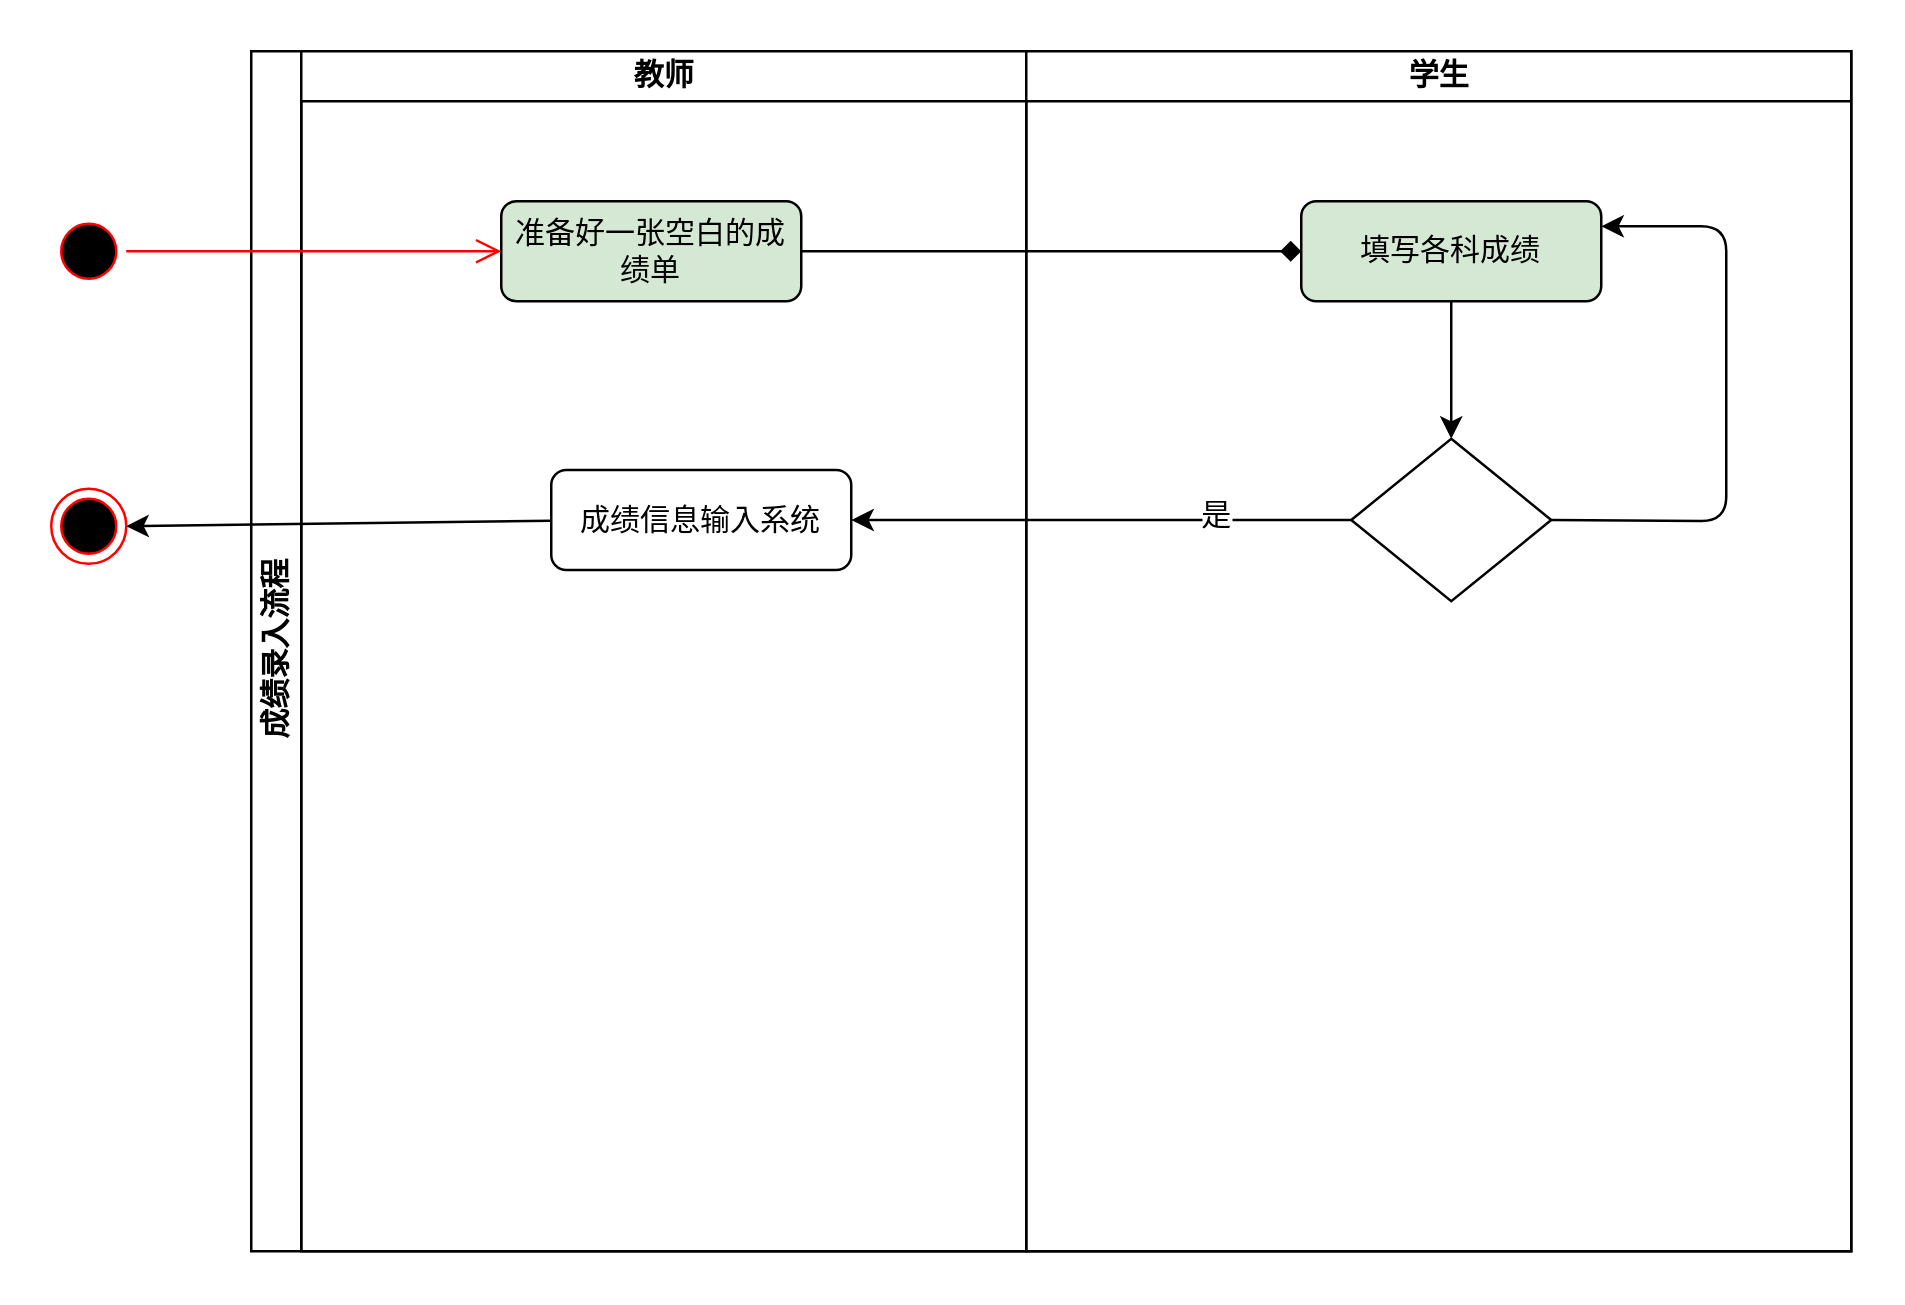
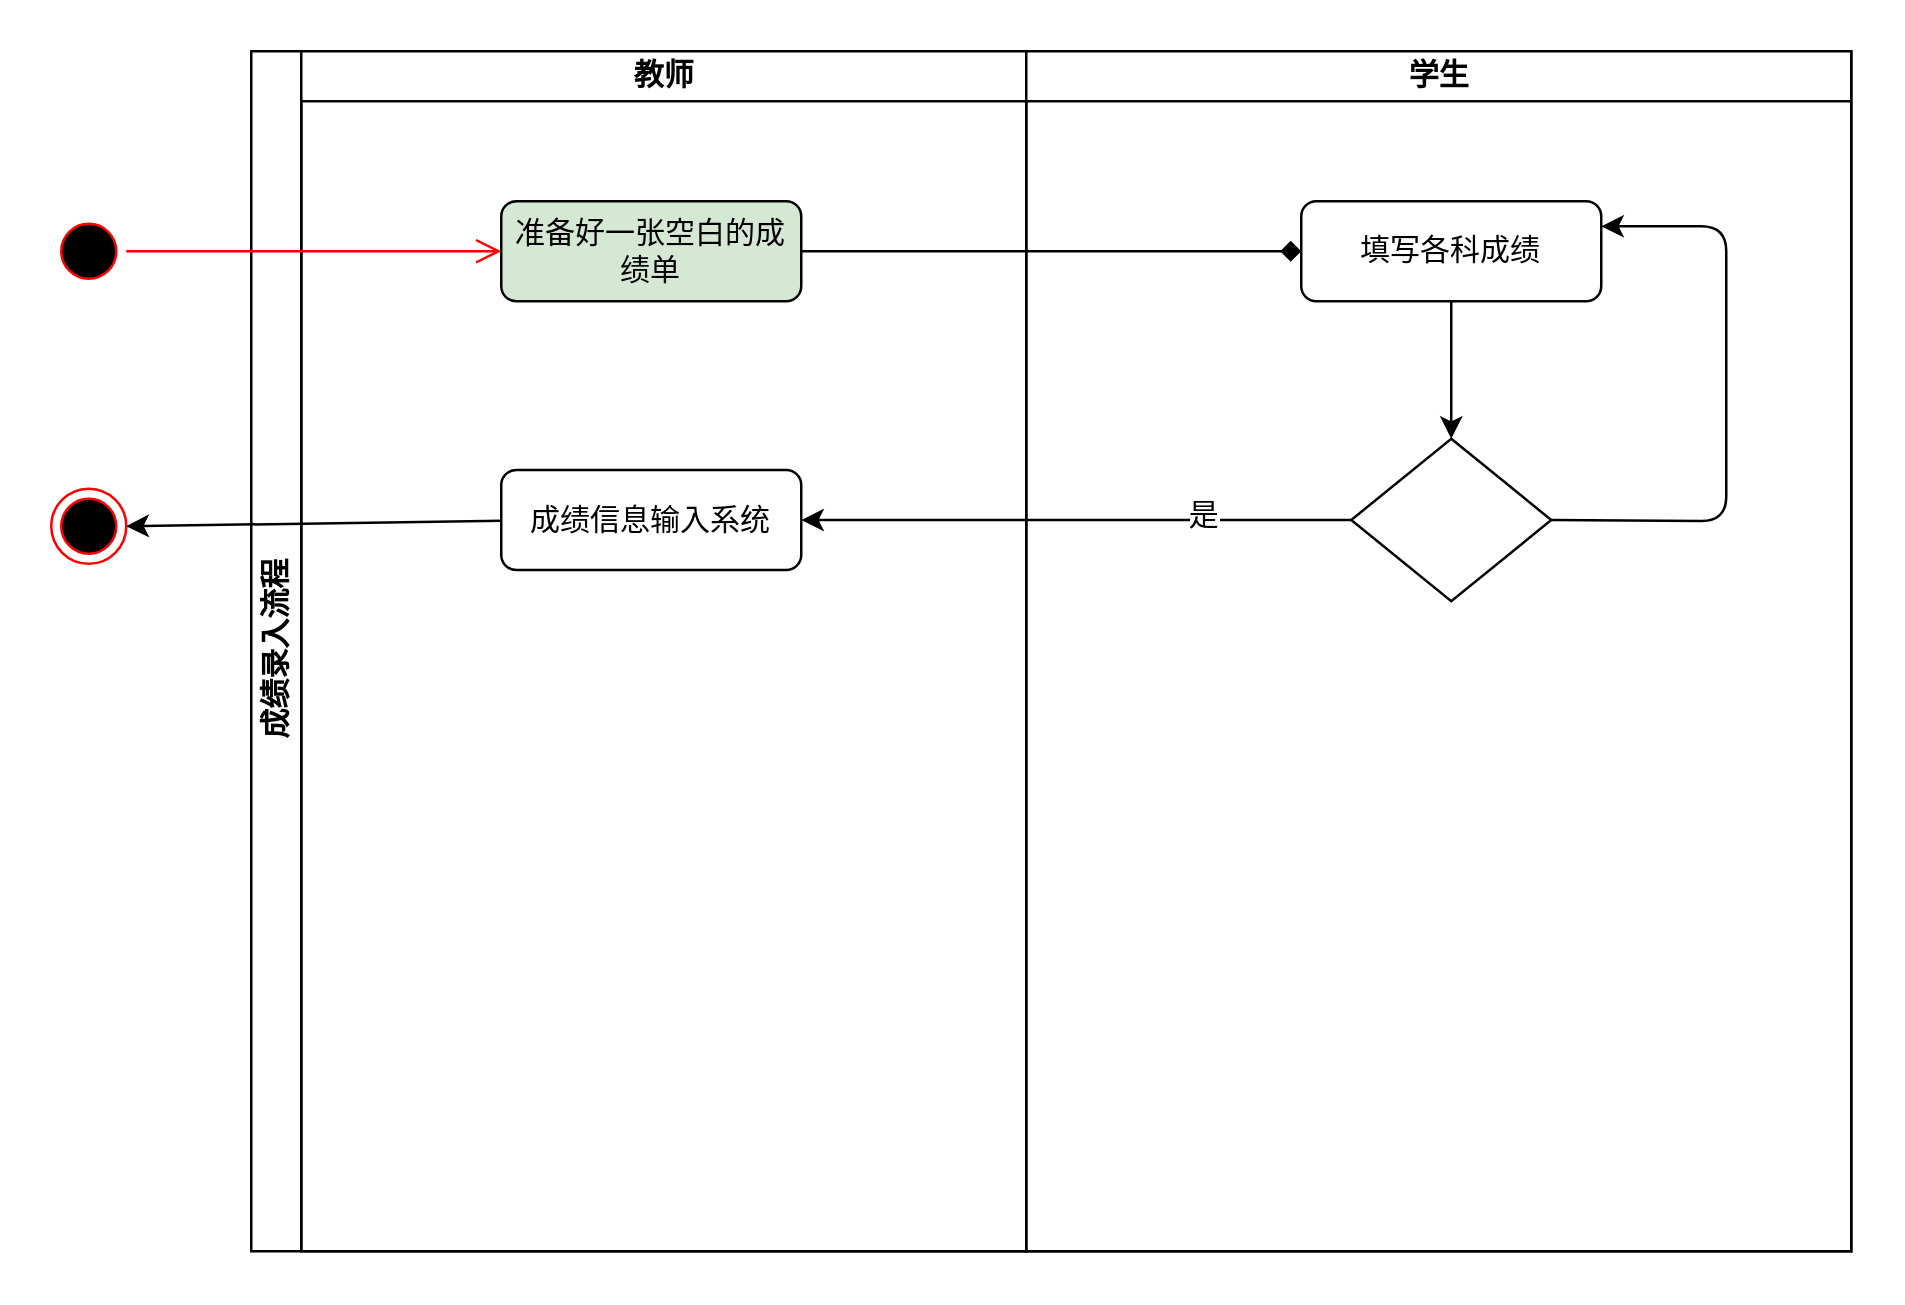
node "填写各科成绩": fillcolor #d5e8d4 -> #ffffff
node "成绩信息输入系统": moved (701, 520) -> (651, 520)
